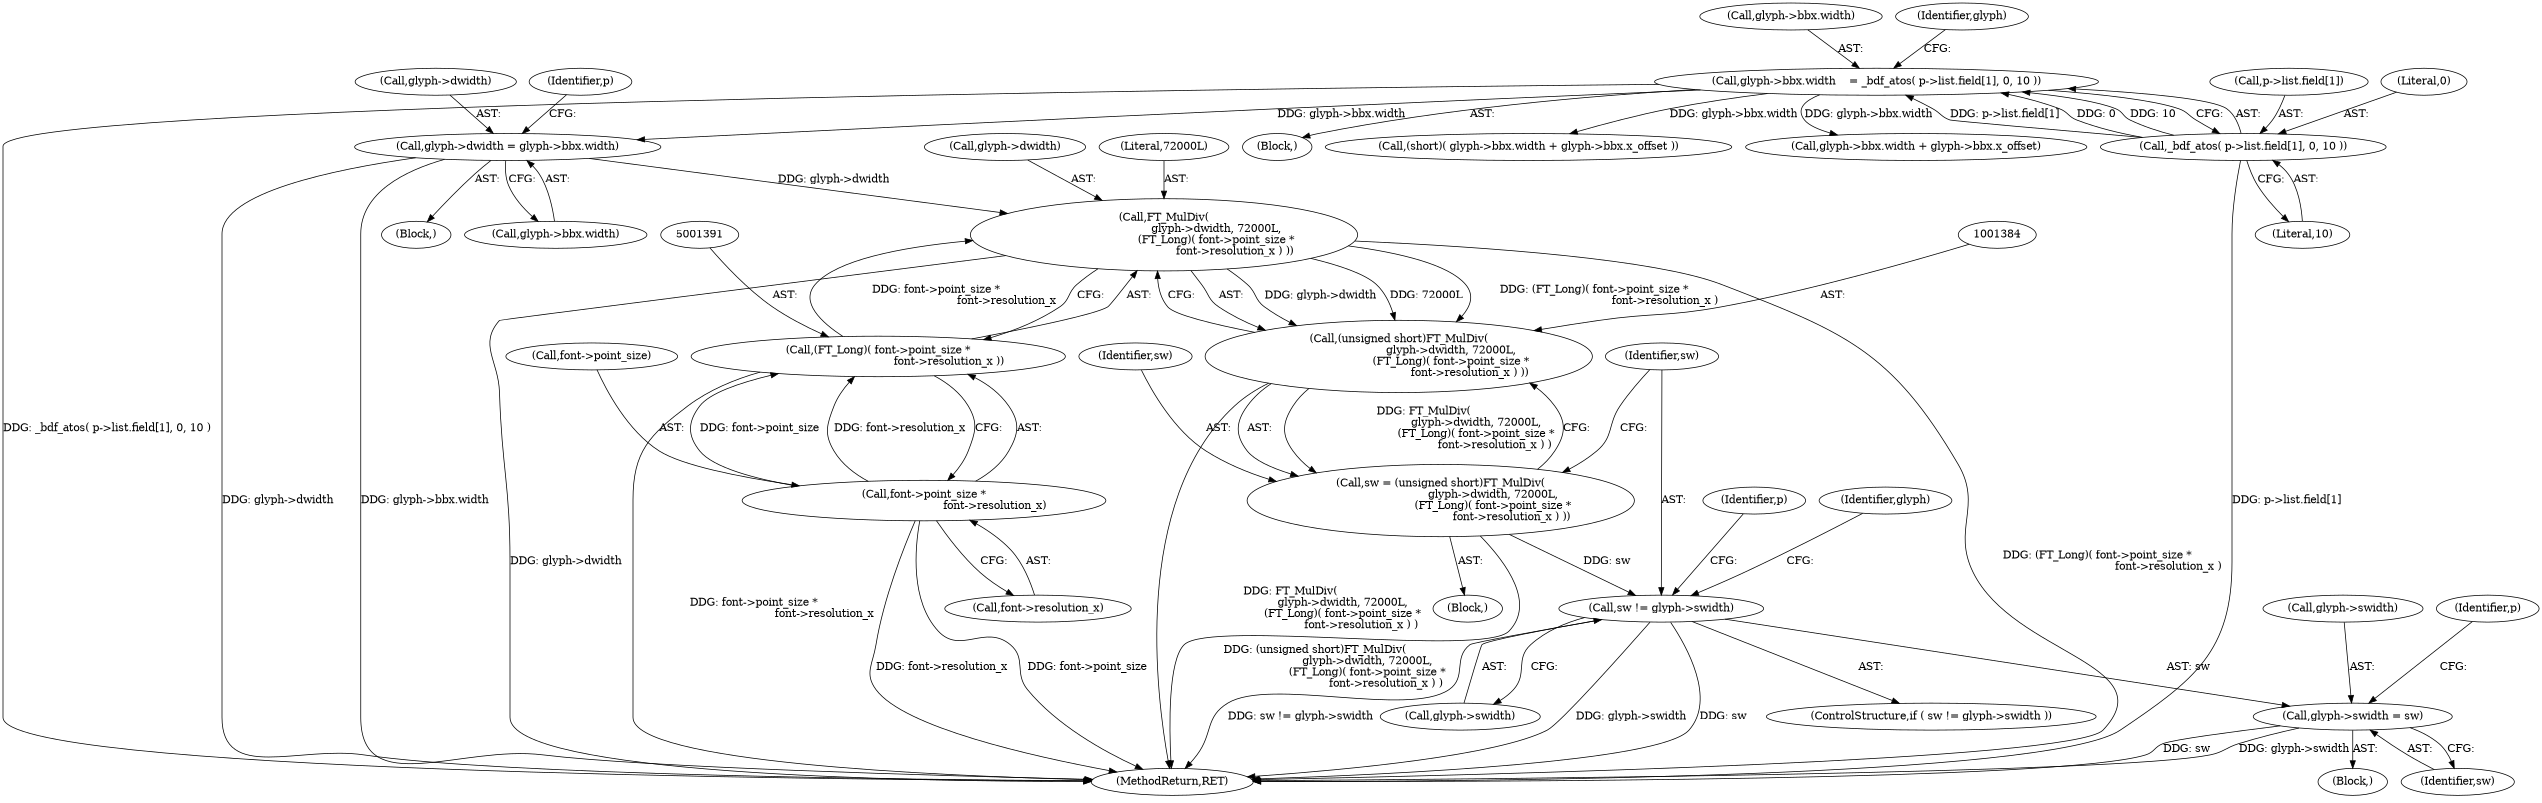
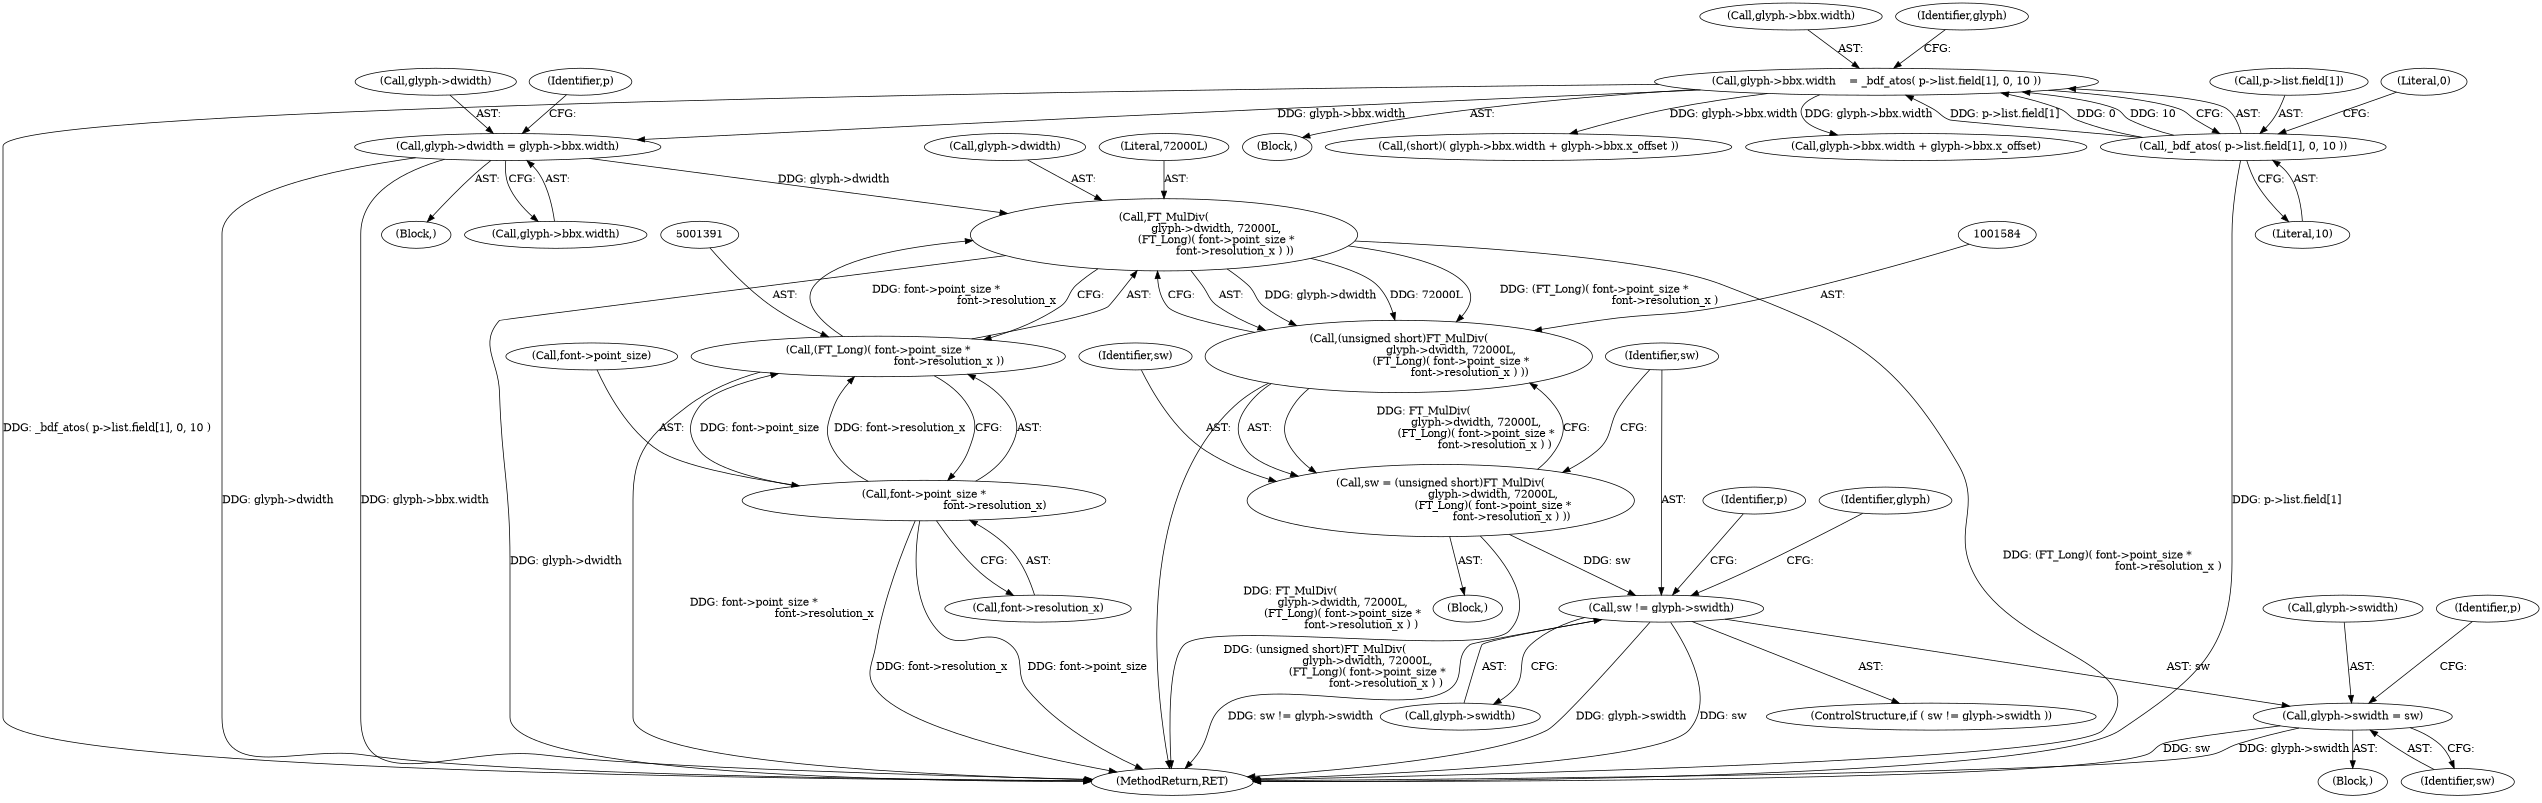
edge "(Literal,0)" -> "(Call,_bdf_atos( p->list.field[1], 0, 10 ))": label "AST: " -> "CFG: "
node "1001384": label "1001384" -> "1001584"
